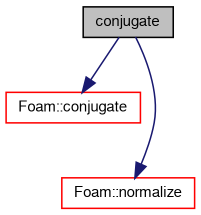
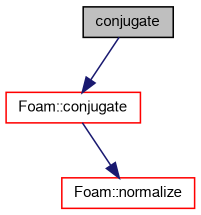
edge "conjugate" -> "Foam::normalize": now "Foam::conjugate" -> "Foam::normalize"
